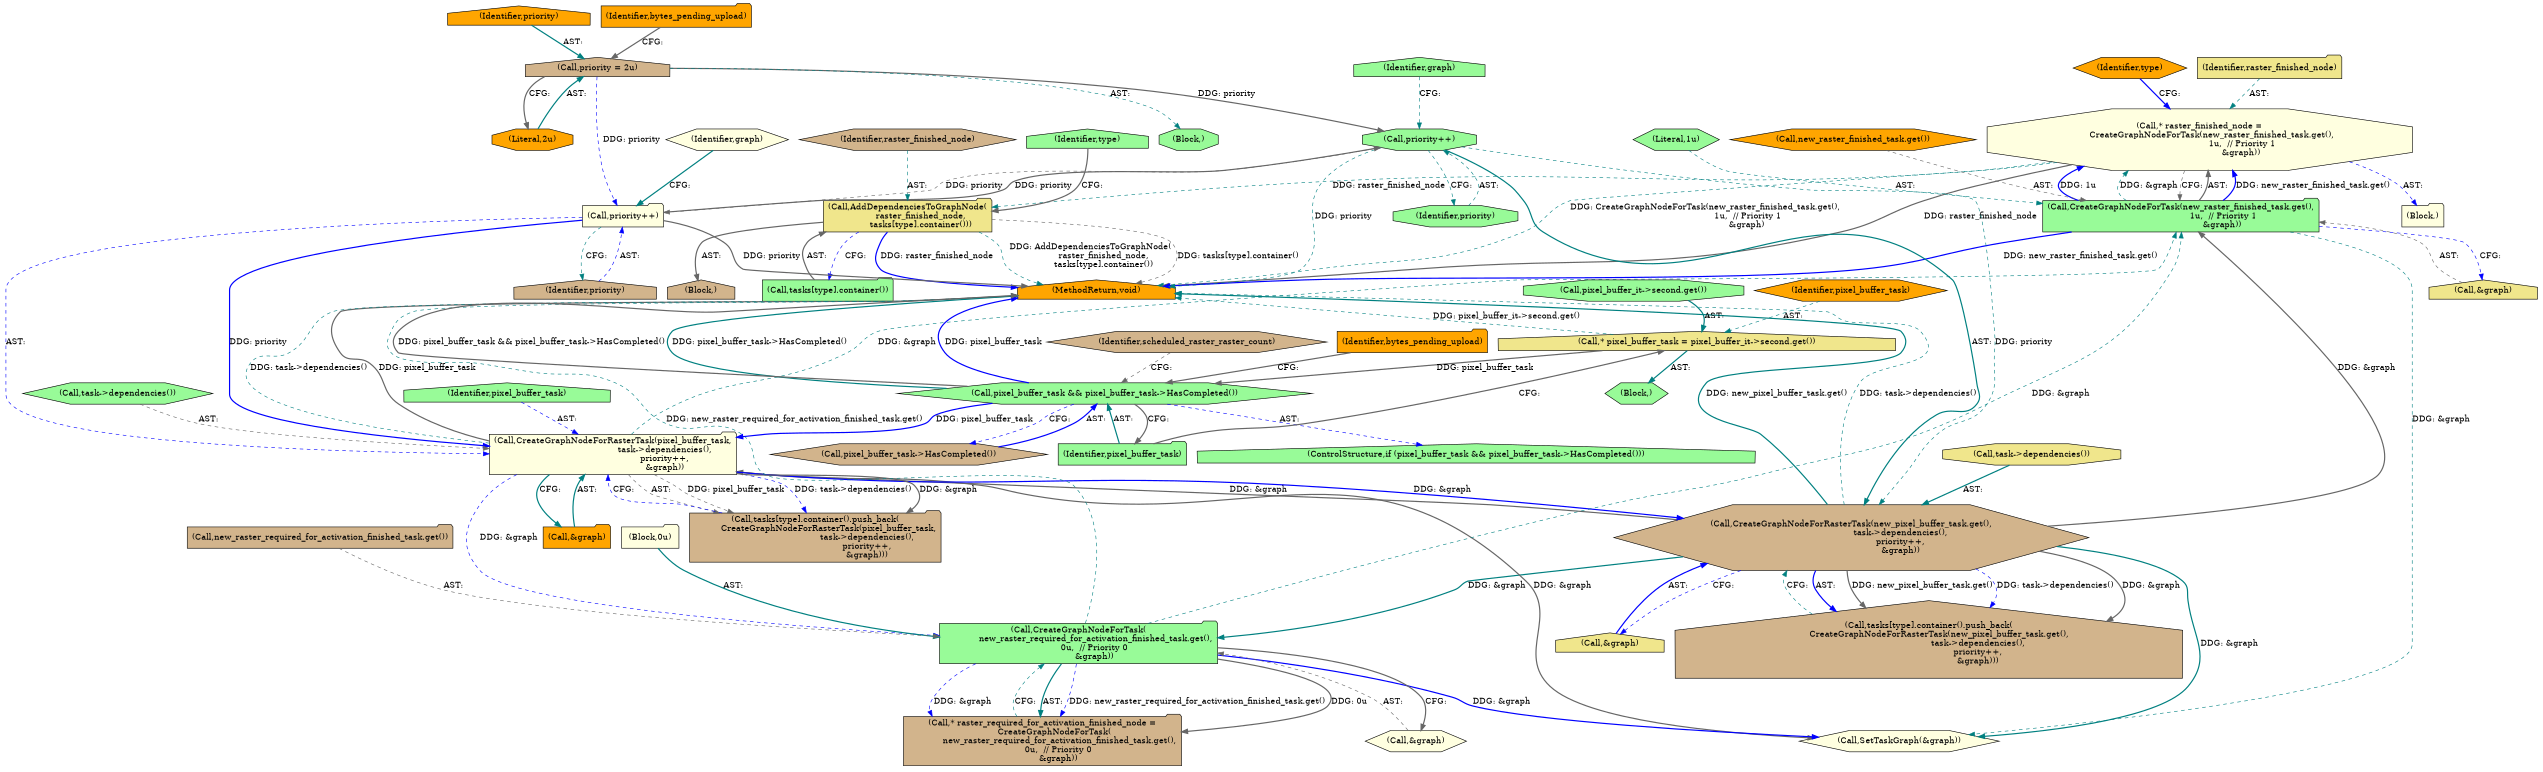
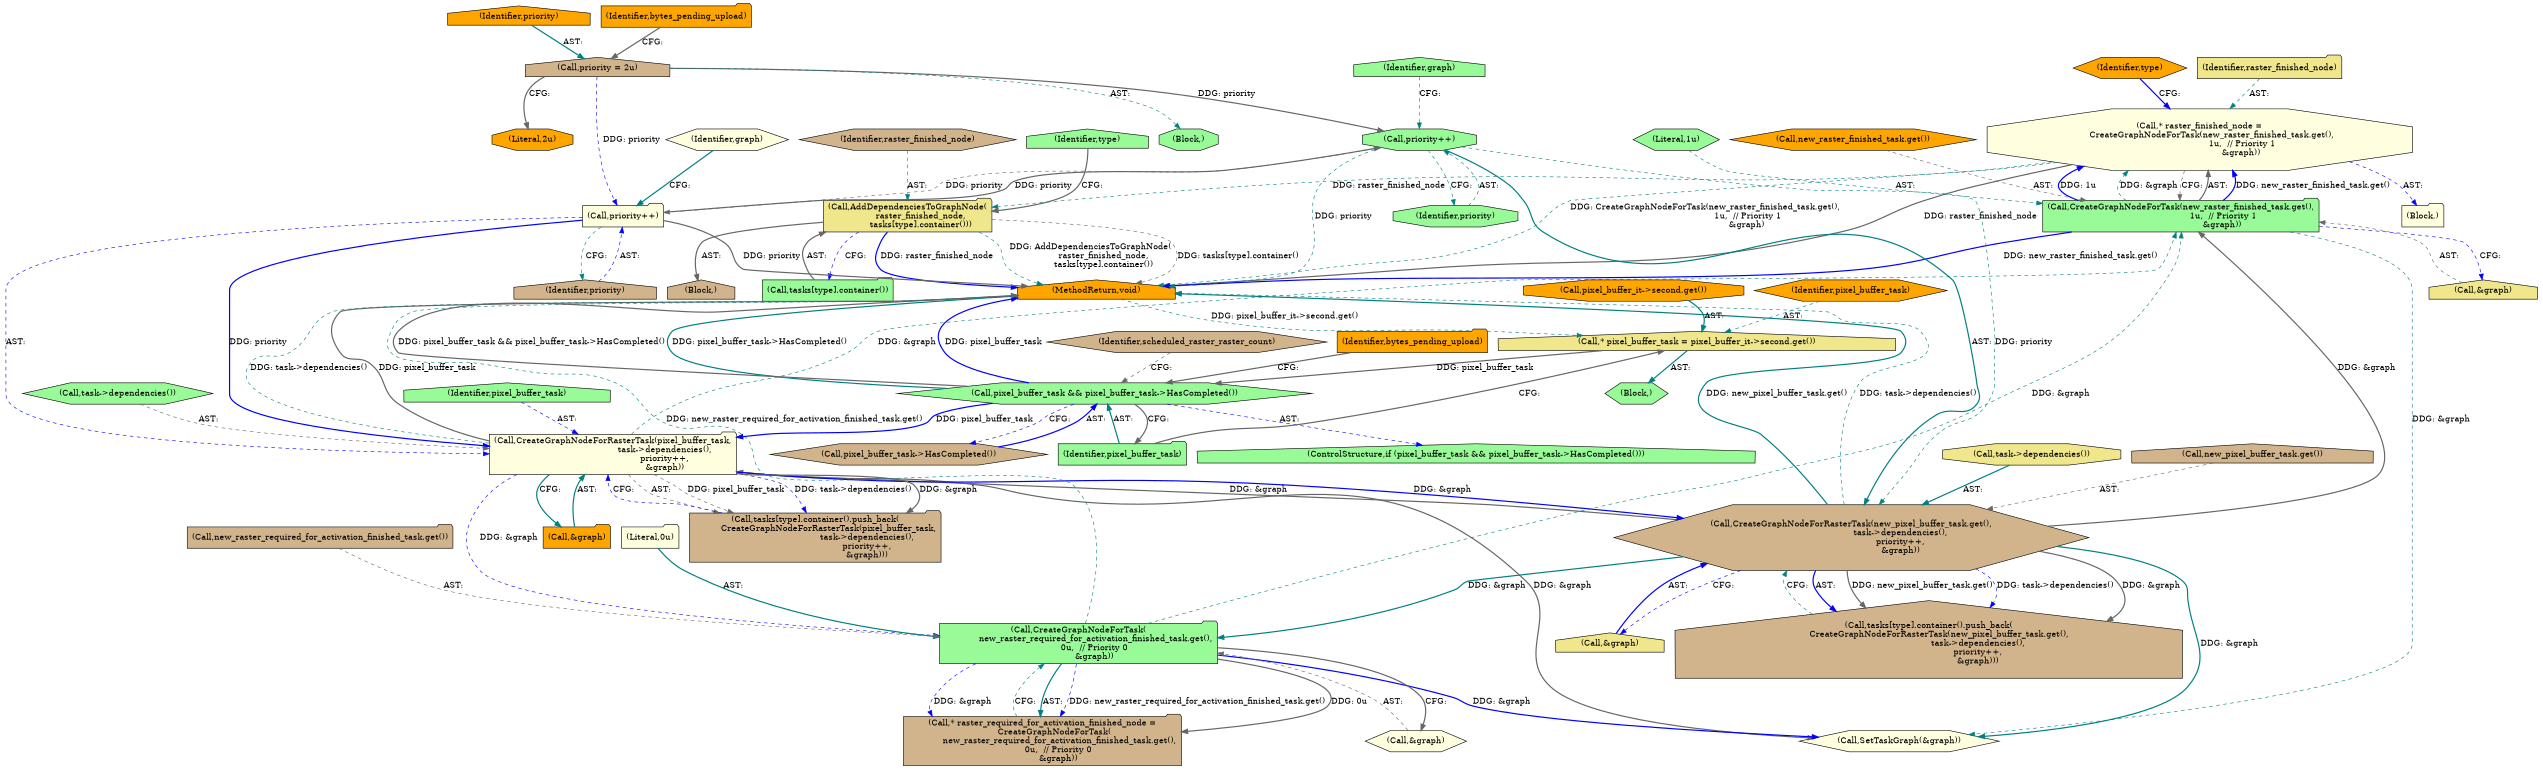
edge "(Literal,2u)" -> "(Call,priority = 2u)": removed, label "AST:"
node "(Call,pixel_buffer_it->second.get())": fillcolor palegreen -> orange
edge "(Call,* pixel_buffer_task = pixel_buffer_it->second.get())" -> "(MethodReturn,void)": reversed
node "(Call,new_pixel_buffer_task.get())": added
node "(Block,0u)": label "(Block,0u)" -> "(Literal,0u)"
